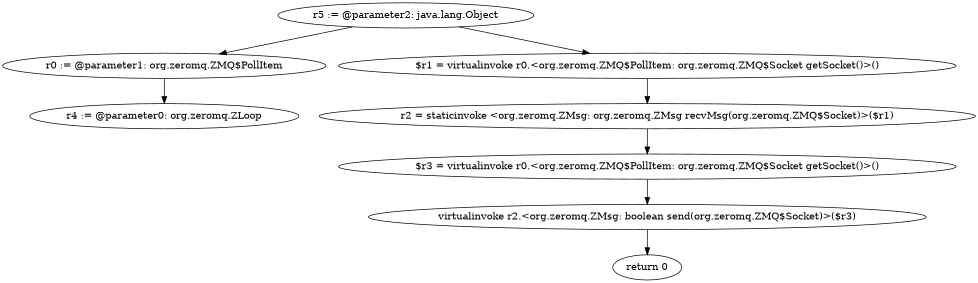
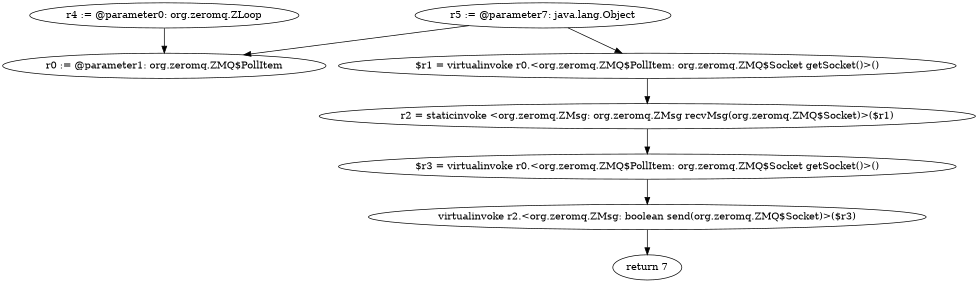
node "r5 := @parameter2: java.lang.Object": label "r5 := @parameter2: java.lang.Object" -> "r5 := @parameter7: java.lang.Object"
edge "r0 := @parameter1: org.zeromq.ZMQ$PollItem" -> "r4 := @parameter0: org.zeromq.ZLoop": reversed
node "return 0": label "return 0" -> "return 7"
